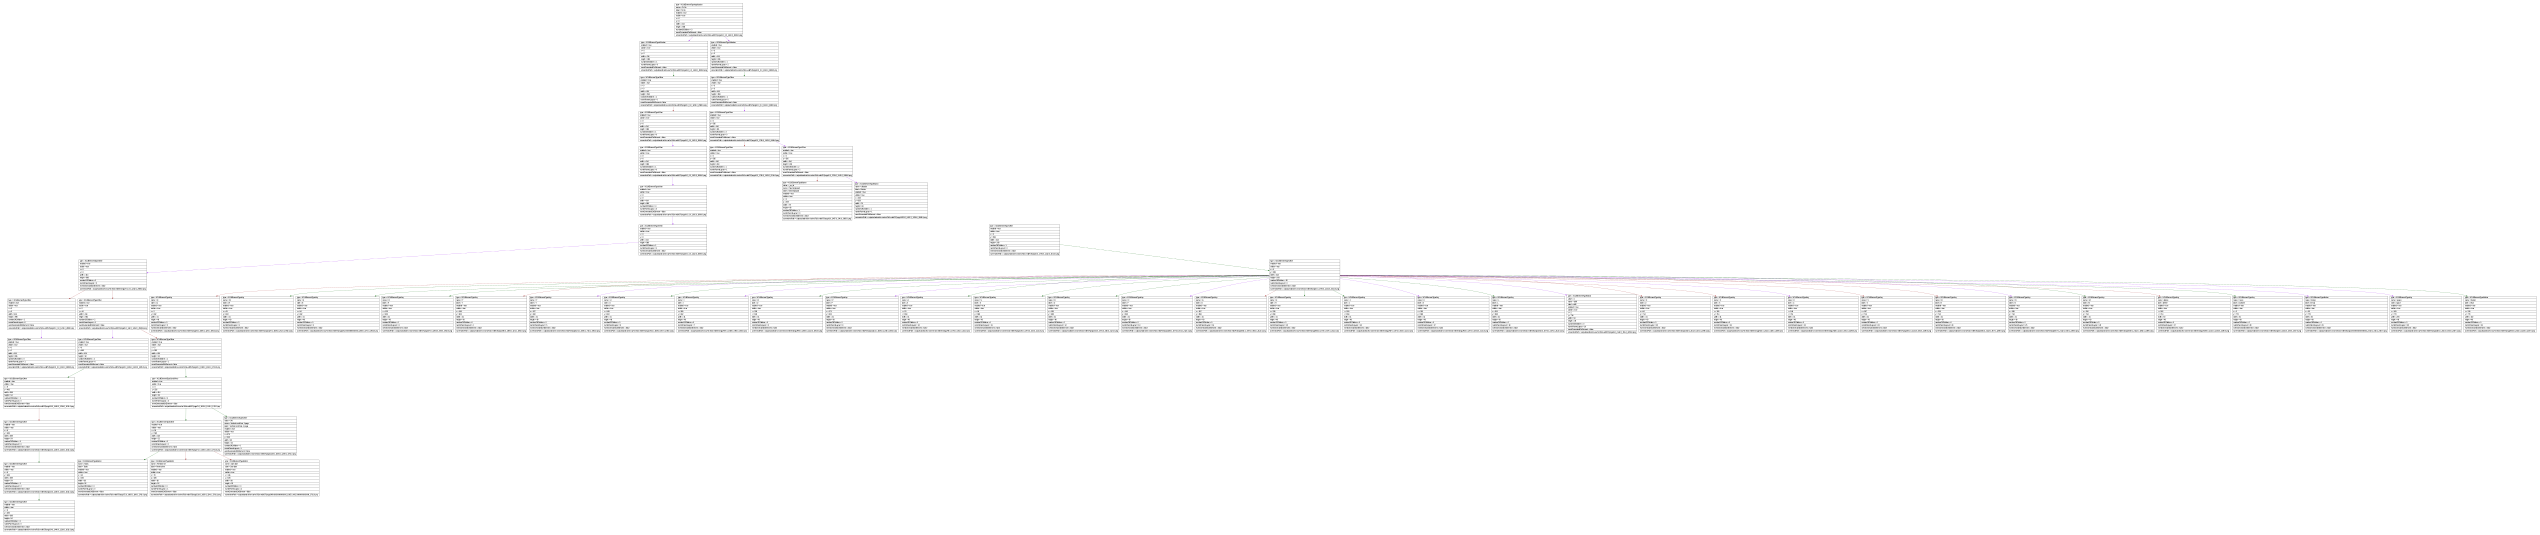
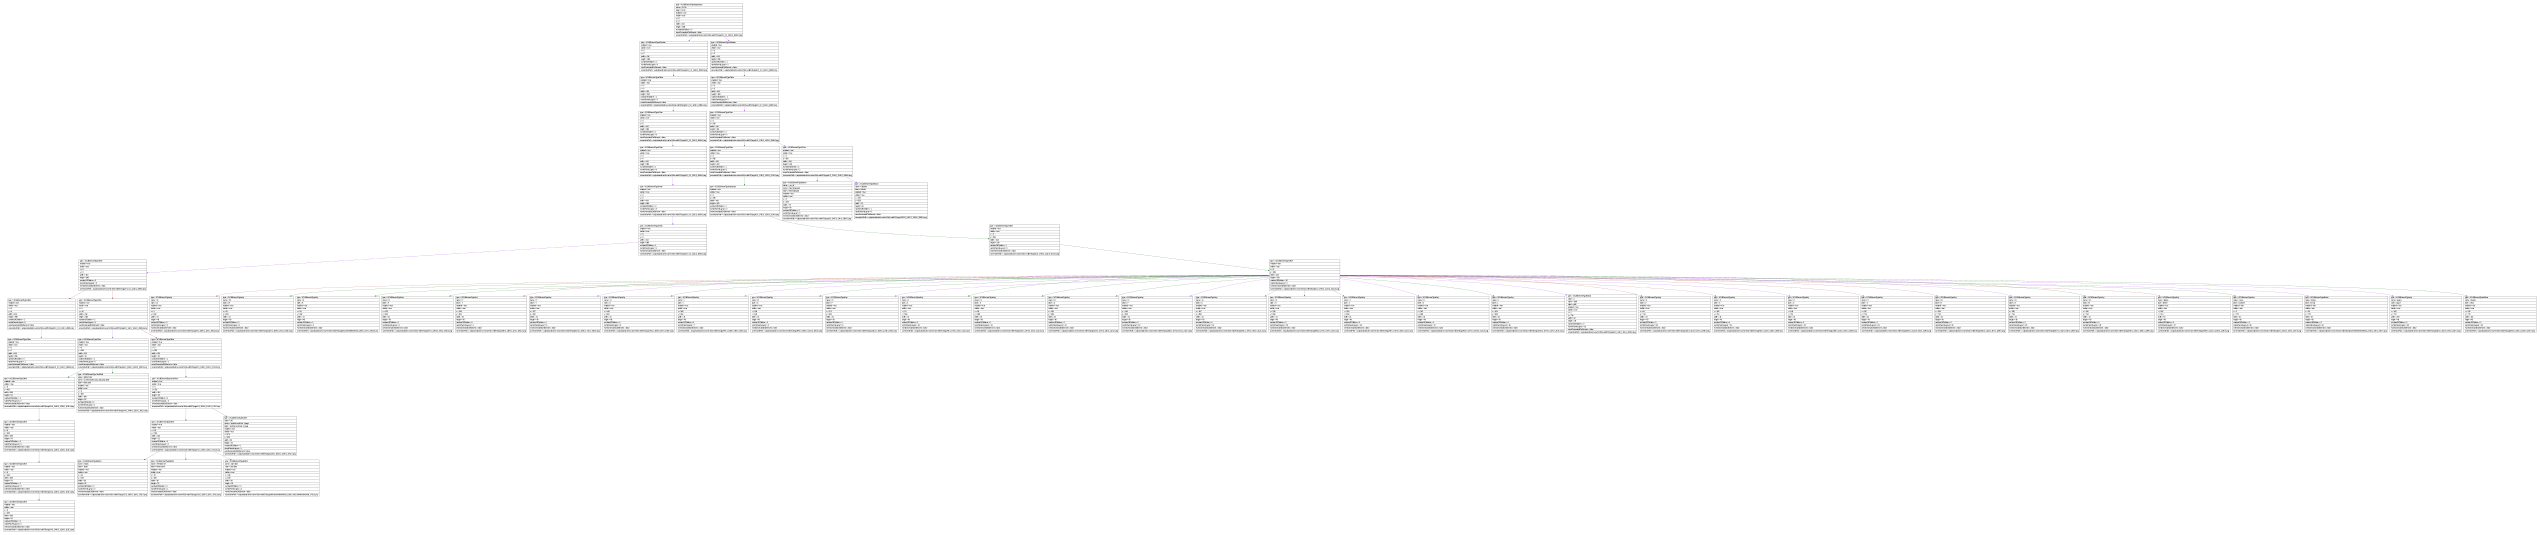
node "type = XCUIElementTypeKeyboard": added
node "type = XCUIElementTypeTextField": added
